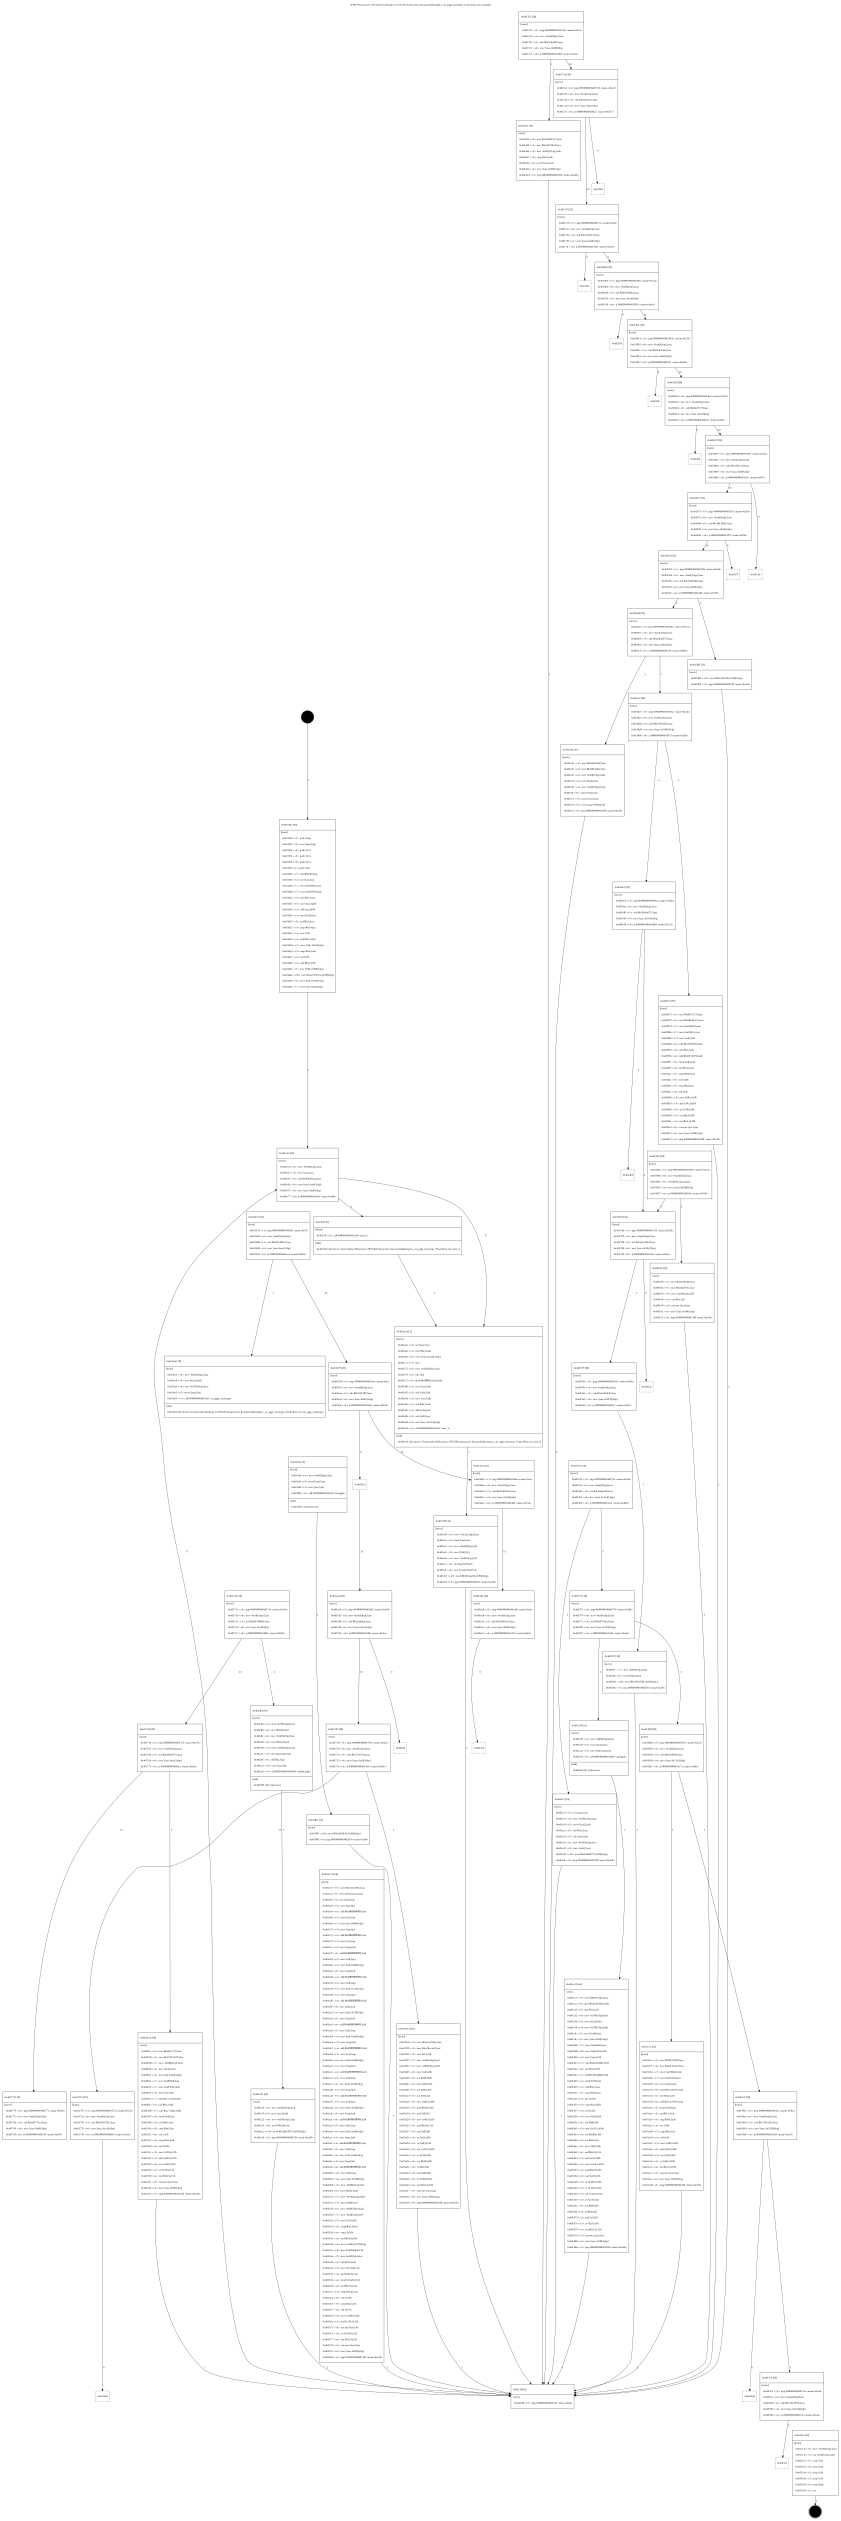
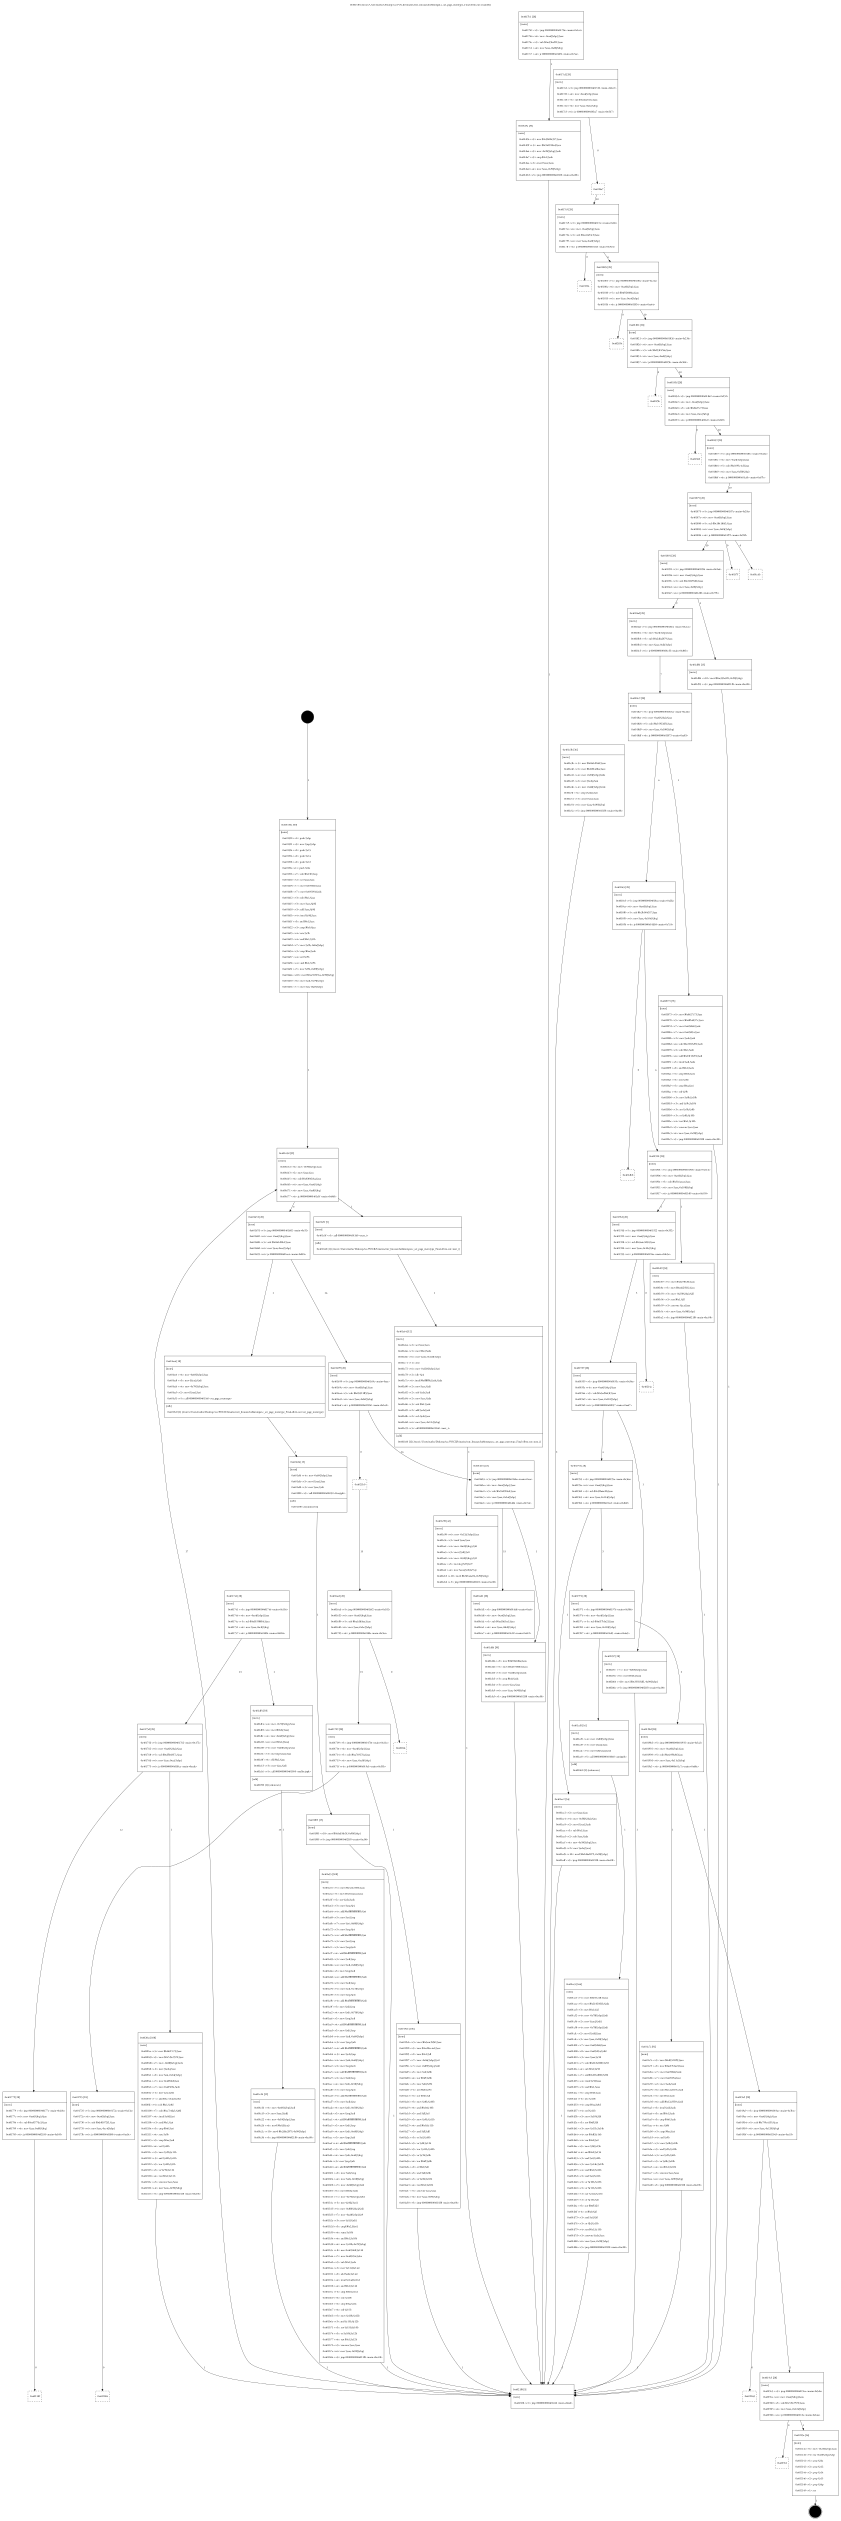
edge "0x4017b1 [28]" -> "0x4017cd [28]": removed, label "10"
edge "0x4017cd [28]" -> "0x4017e9 [28]": now "0x401ba7" -> "0x4017e9 [28]"
edge "0x401859 [28]" -> "0x401c6b": now "0x401875 [28]" -> "0x401c6b"
edge "0x4018ad [28]" -> "0x401e3b [36]": removed, label "2"
edge "0x4018e5 [28]" -> "0x40191d [28]": now "0x4018e5 [28]" -> "0x401901 [28]"
edge "0x40165d [32]" -> "0x401e64 [52]": now "0x40165d [32]" -> "0x40167d [28]"
edge "0x401939 [28]" -> "0x401955 [28]": added, label "4"
edge "0x401ee4 [18]" -> "0x401ef6 [15]": added, label "1"
node "0x401dd6 [30]": added
node "0x401c02": removed
node "0x40218f": added
edge "0x4019c5 [28]" -> "0x40213a [16]": added, label "1"
